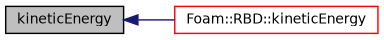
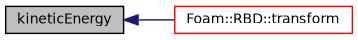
node "Foam::RBD::kineticEnergy": label "Foam::RBD::kineticEnergy" -> "Foam::RBD::transform"
